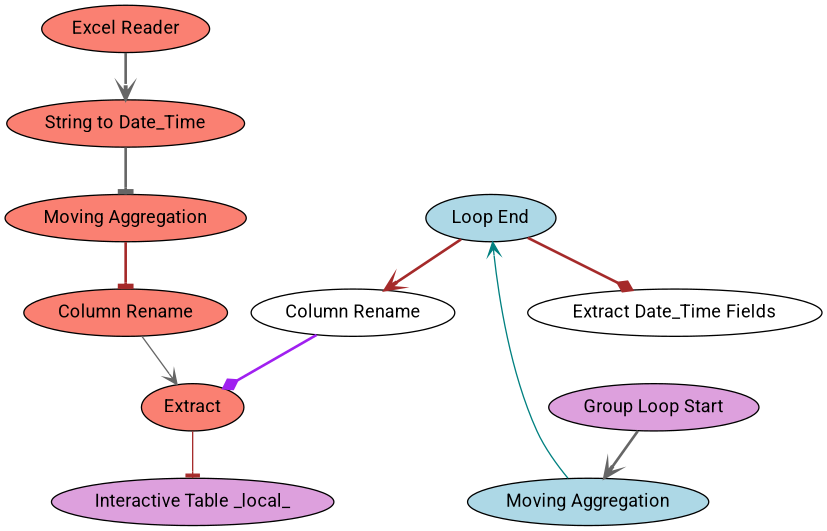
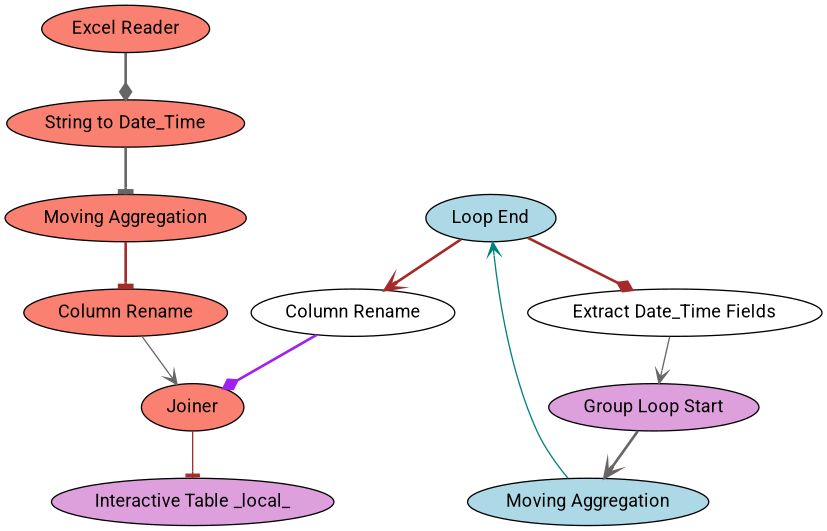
edge "Excel Reader" -> "String to Date_Time": arrowhead vee -> diamond
edge "Extract Date_Time Fields" -> "Group Loop Start": added
node "Extract": label "Extract" -> "Joiner"
